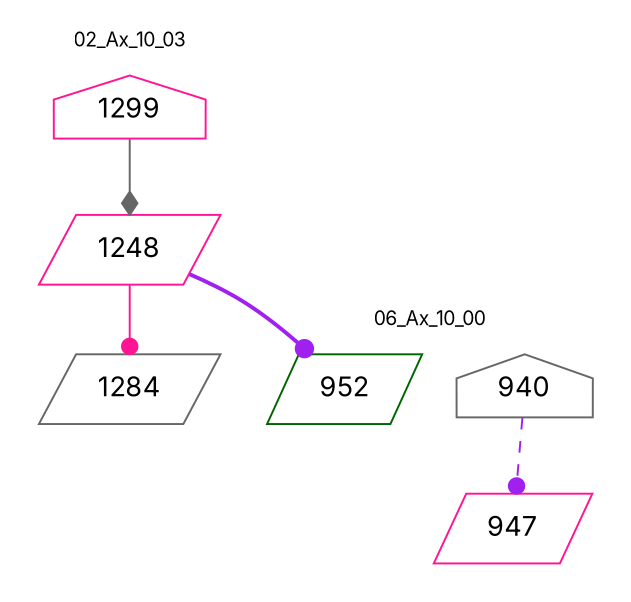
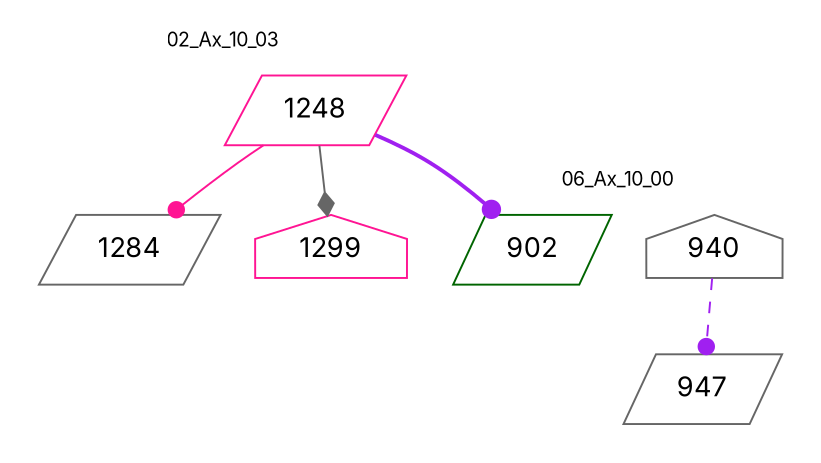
edge "1299" -> "1248": reversed
node "952": label "952" -> "902"
node "947": color deeppink -> gray40
